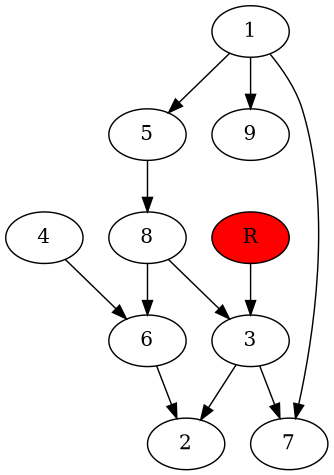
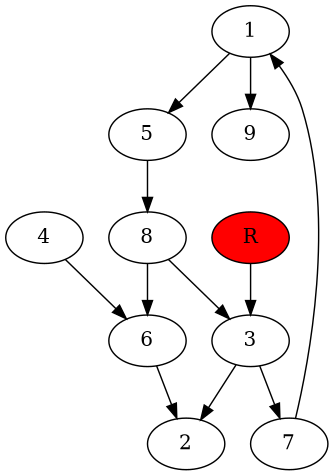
edge "1" -> "7": reversed
